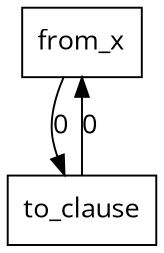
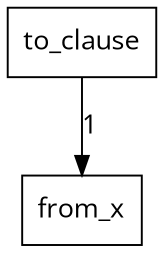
edge "from_x" -> "to_clause": removed, label "0"
edge "to_clause" -> "from_x": label "0" -> "1"
